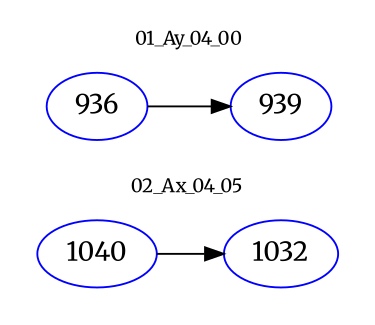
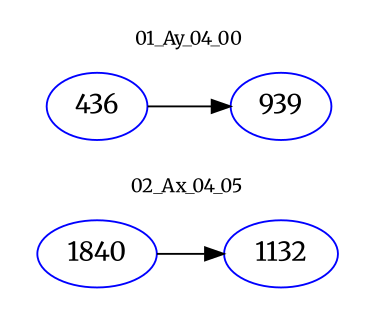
node "936": label "936" -> "436"
node "1040": label "1040" -> "1840"
node "1032": label "1032" -> "1132"
